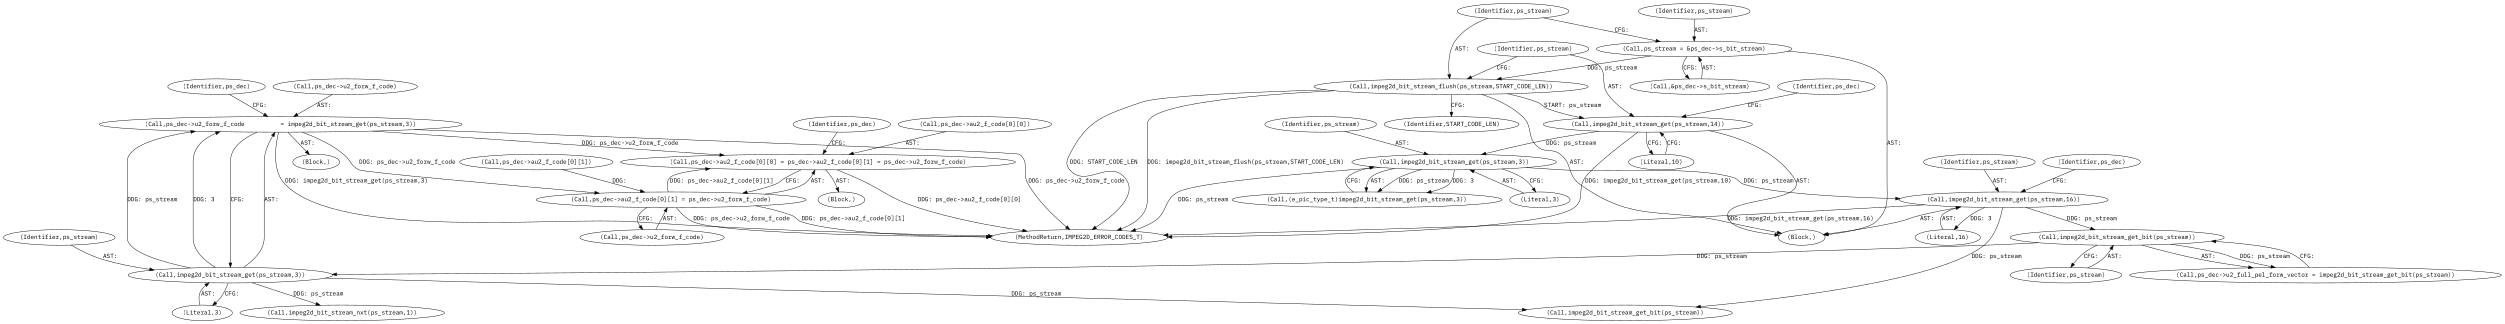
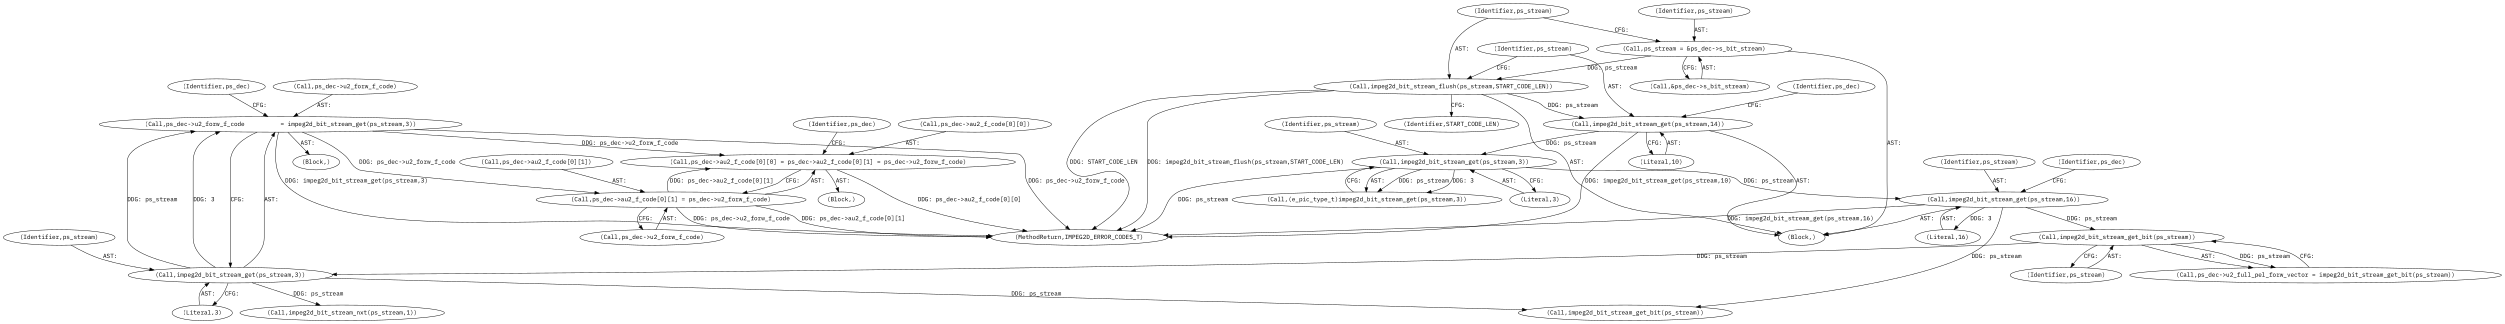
edge "(Call,impeg2d_bit_stream_flush(ps_stream,START_CODE_LEN))" -> "(Call,impeg2d_bit_stream_get(ps_stream,14))": label "START: ps_stream" -> "DDG: ps_stream"
edge "(Literal,10)" -> "(Call,impeg2d_bit_stream_get(ps_stream,14))": label "CFG: " -> "AST: "
edge "(Call,ps_dec->au2_f_code[0][1])" -> "(Call,ps_dec->au2_f_code[0][1] = ps_dec->u2_forw_f_code)": label "DDG: " -> "AST: "
